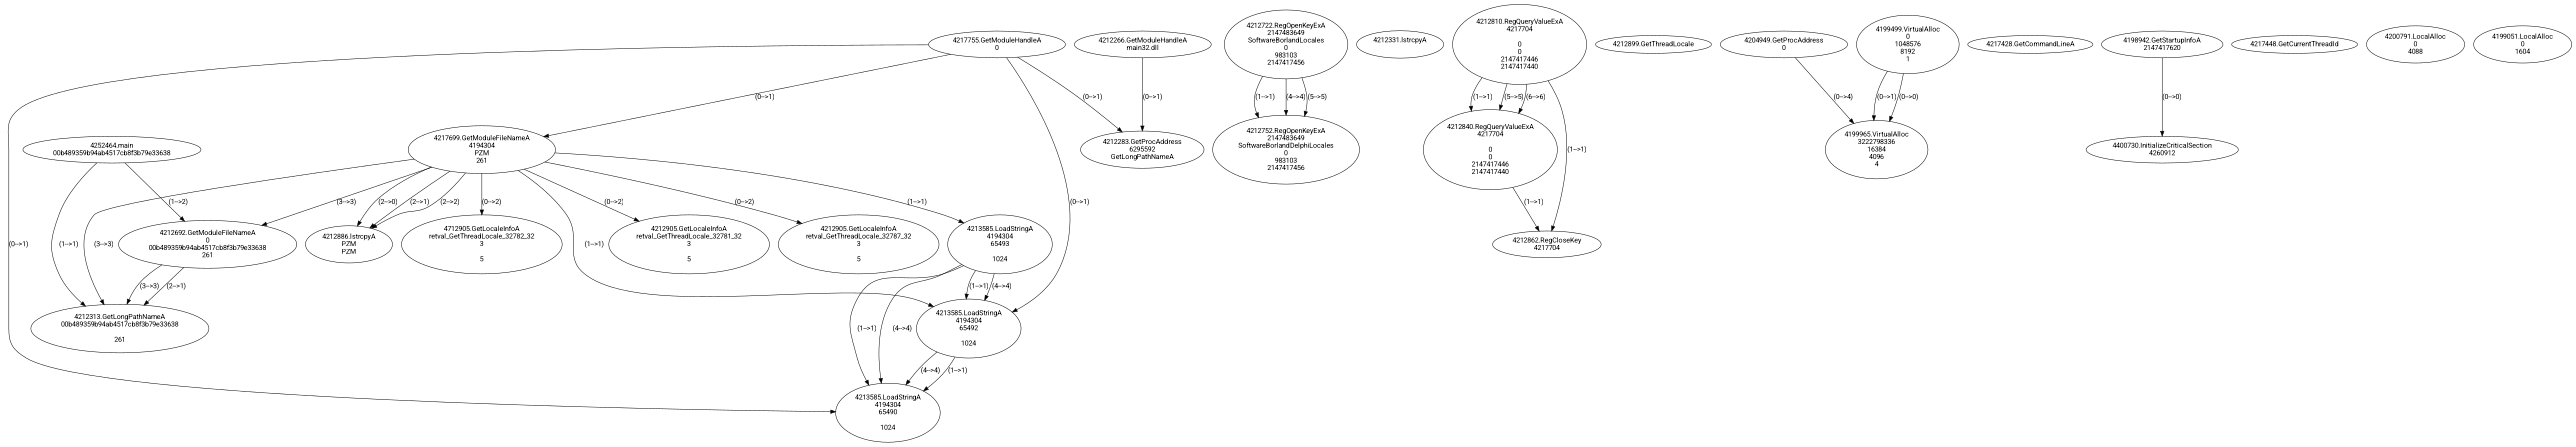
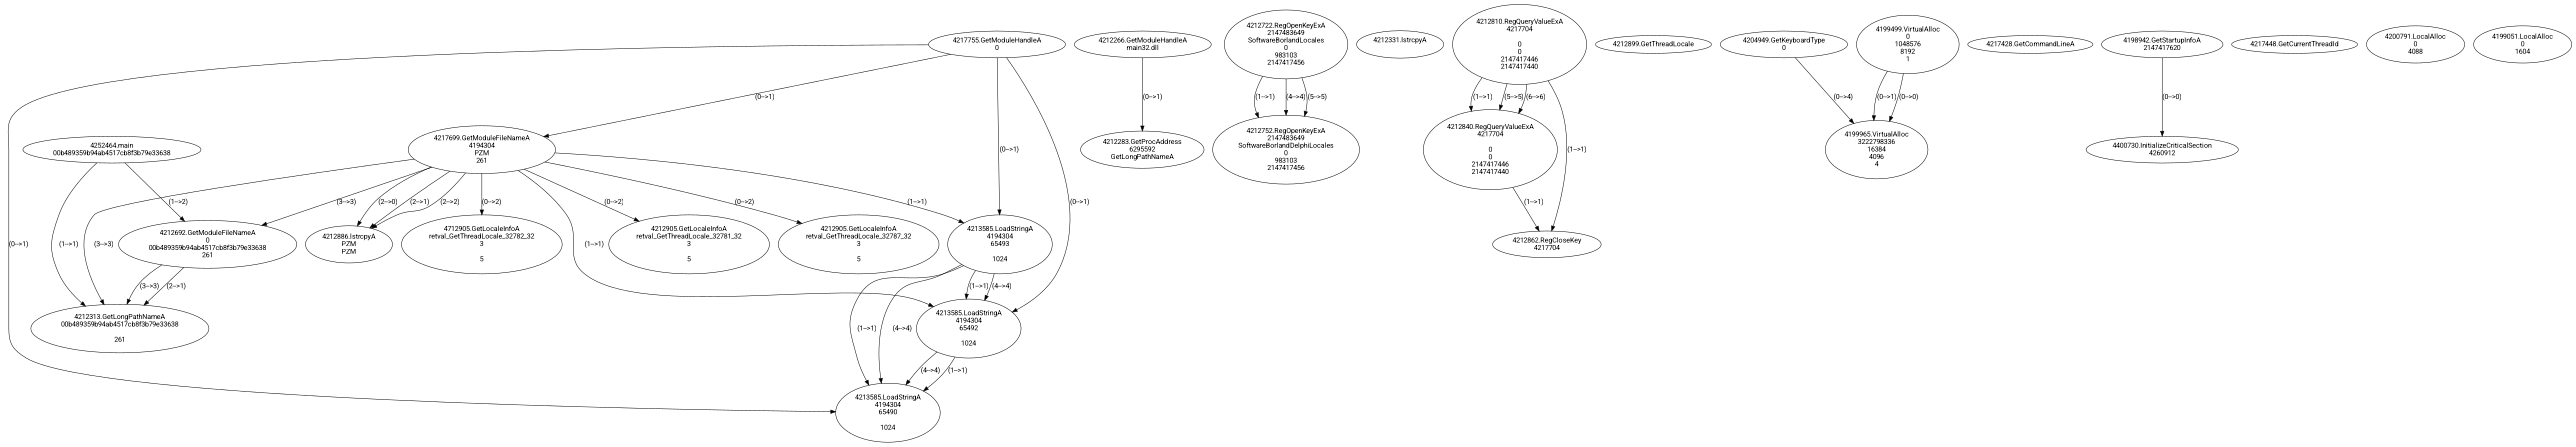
node "4204949.GetProcAddress 0": label "4204949.GetProcAddress 0" -> "4204949.GetKeyboardType 0"
edge "4217755.GetModuleHandleA 0" -> "4212283.GetProcAddress 6295592 GetLongPathNameA": now "4217755.GetModuleHandleA 0" -> "4213585.LoadStringA 4194304 65493 1024"
